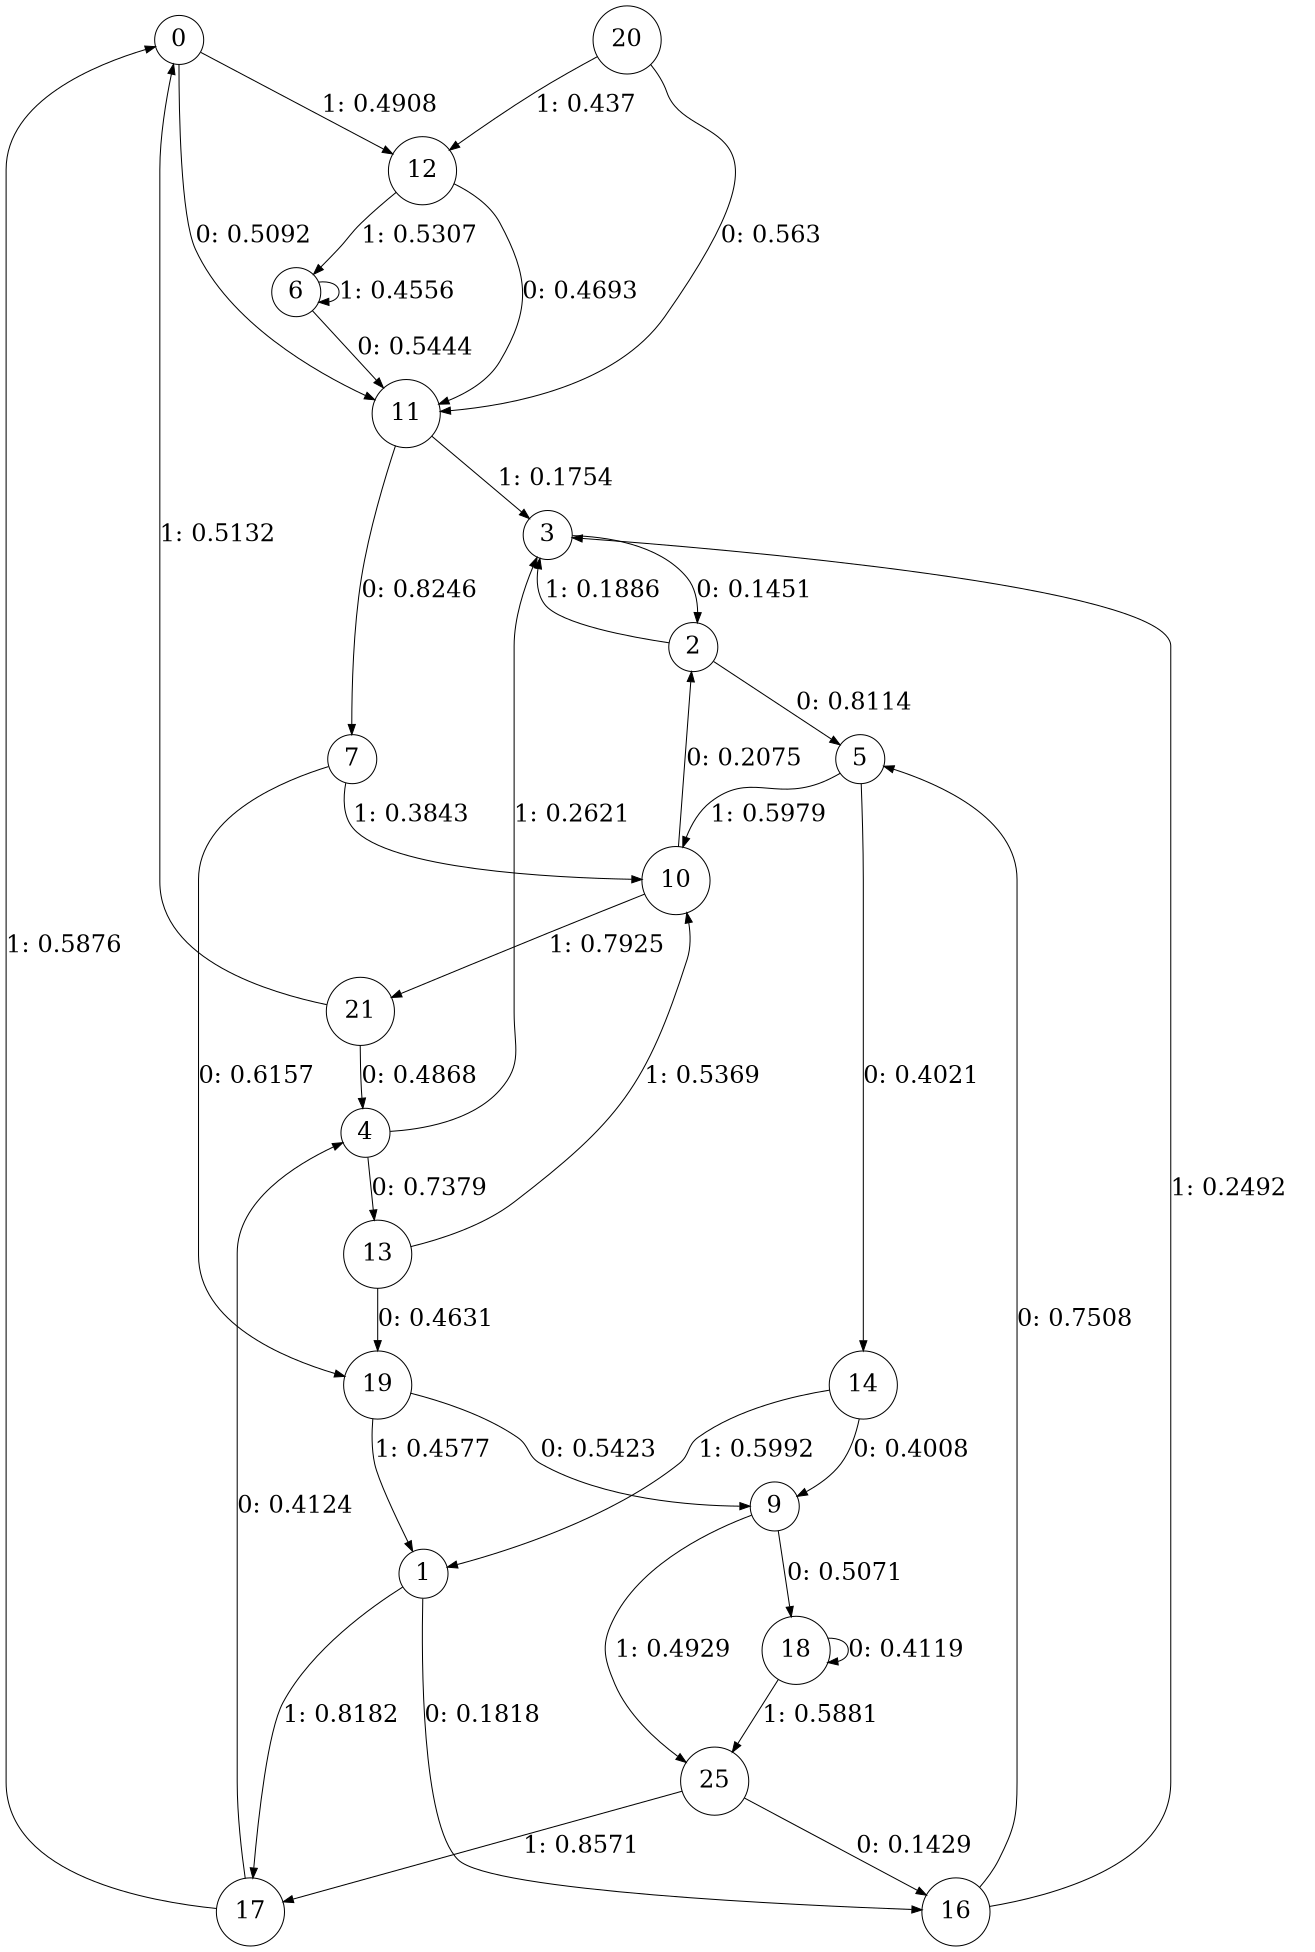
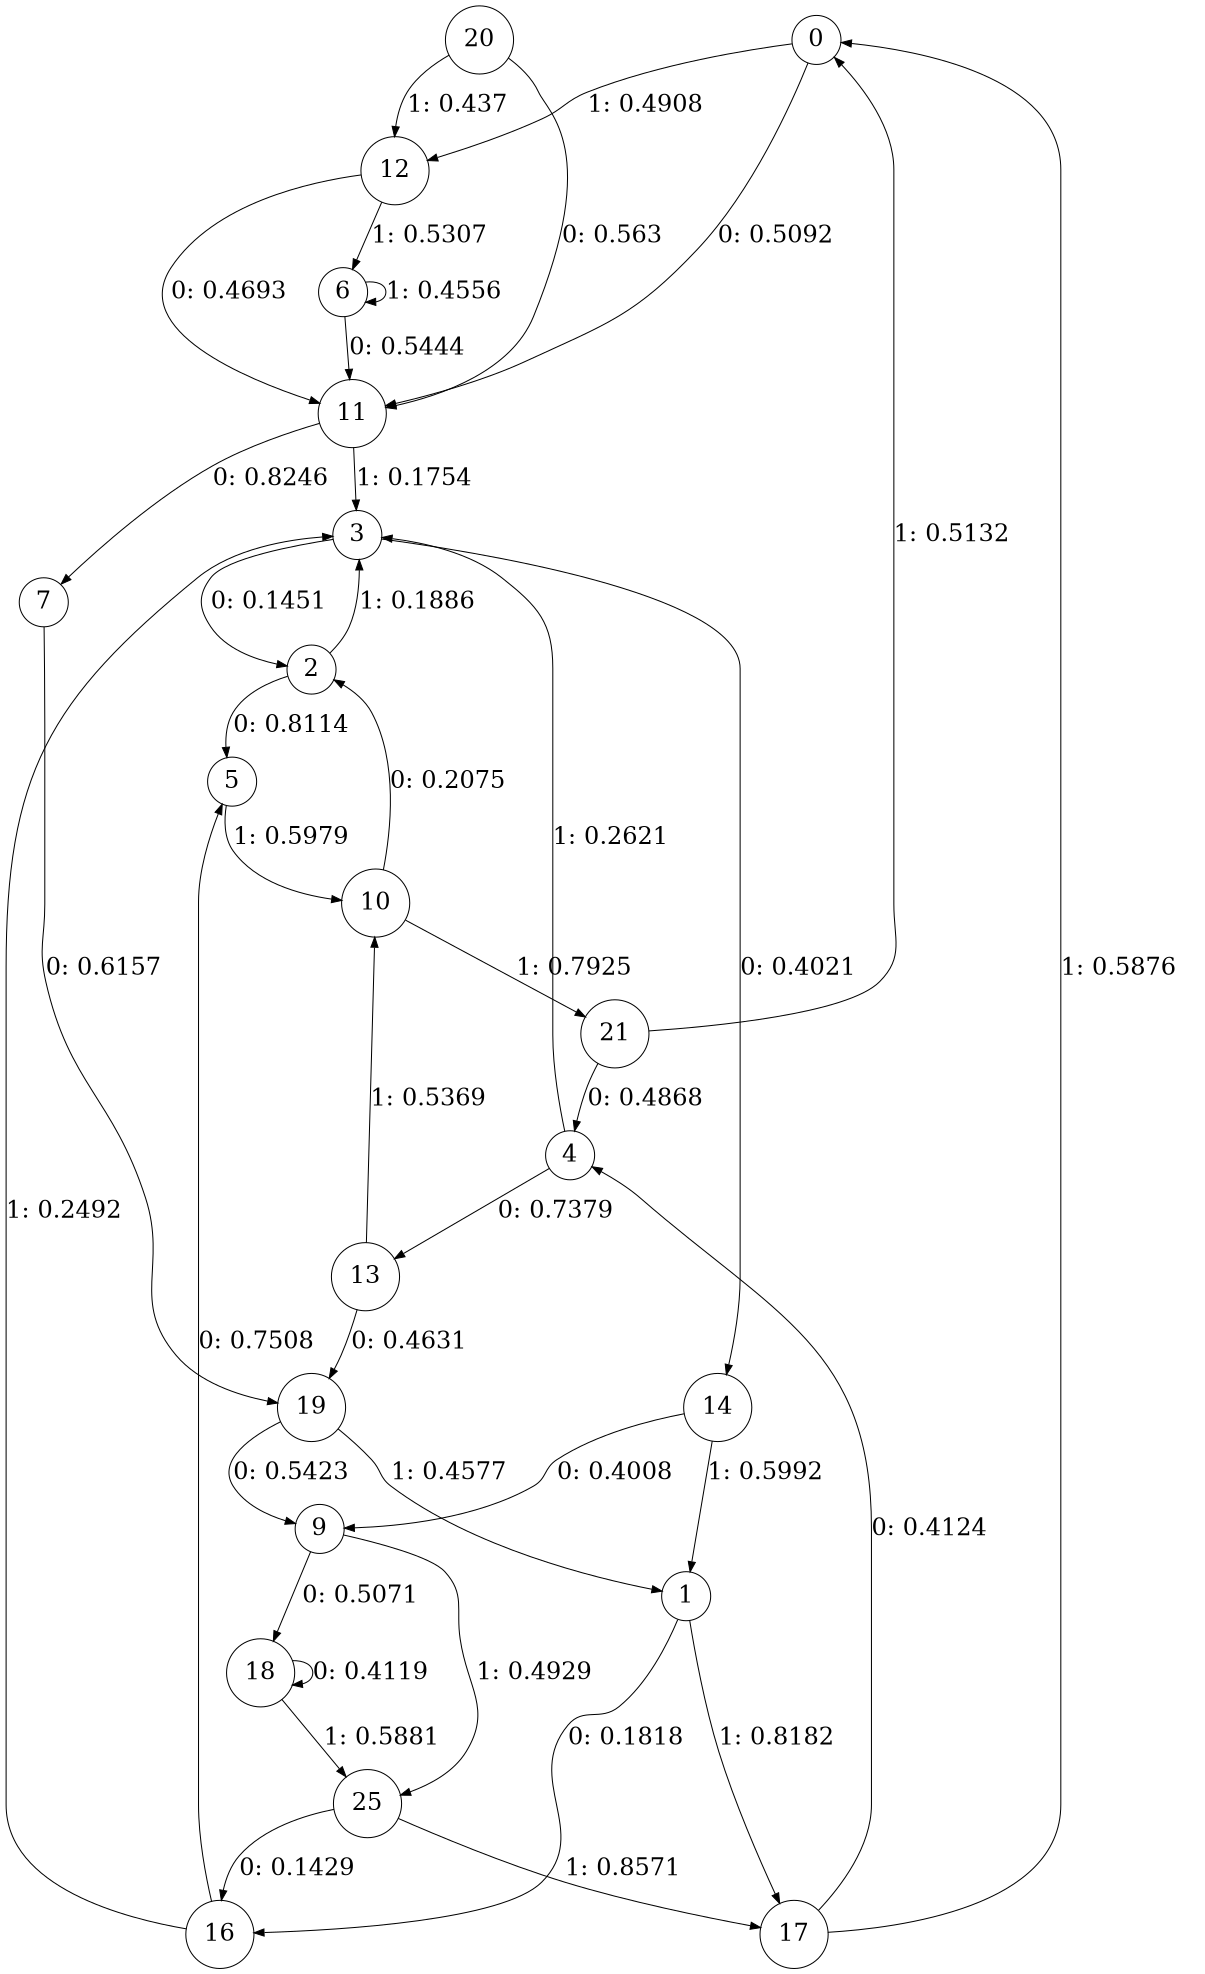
edge "7" -> "10": removed, label "1: 0.3843"
edge "5" -> "14": now "3" -> "14"
